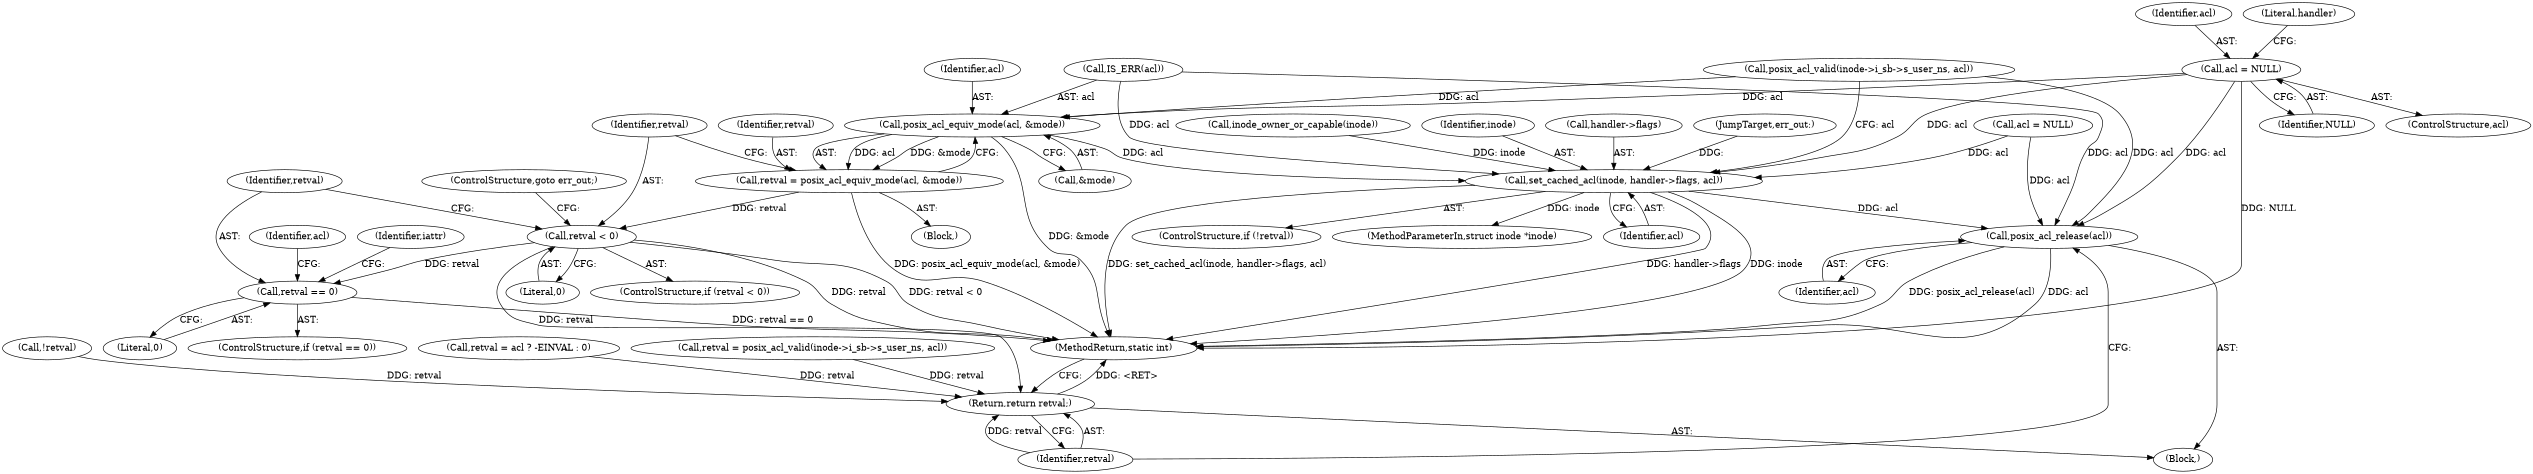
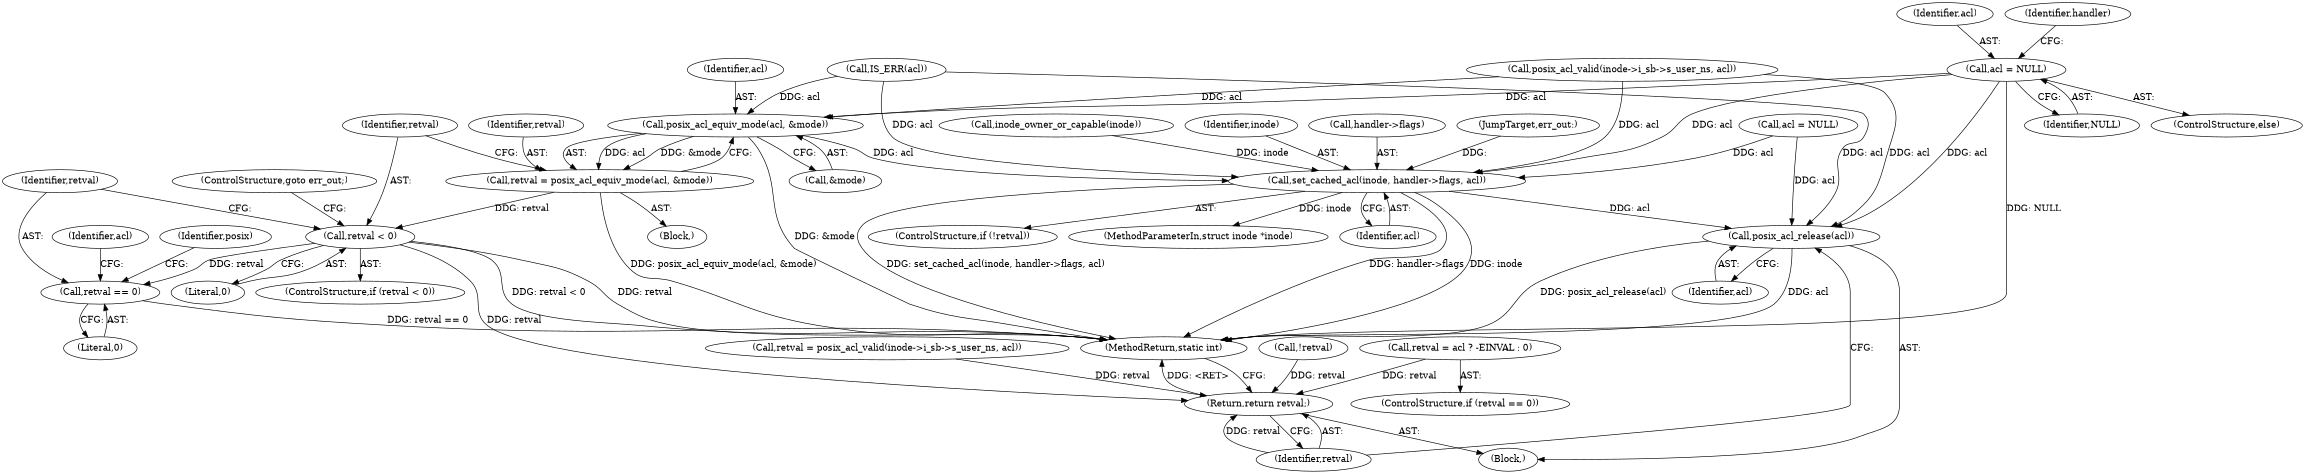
node "(Literal,handler)": label "(Literal,handler)" -> "(Identifier,handler)"
edge "(Call,IS_ERR(acl))" -> "(Call,posix_acl_equiv_mode(acl, &mode))": label "AST: acl" -> "DDG: acl"
edge "(Call,posix_acl_valid(inode->i_sb->s_user_ns, acl))" -> "(Call,set_cached_acl(inode, handler->flags, acl))": label "CFG: acl" -> "DDG: acl"
node "(ControlStructure,acl)": label "(ControlStructure,acl)" -> "(ControlStructure,else)"
node "(Identifier,iattr)": label "(Identifier,iattr)" -> "(Identifier,posix)"
edge "(Call,retval == 0)" -> "(ControlStructure,if (retval == 0))": now "(Call,retval = acl ? -EINVAL : 0)" -> "(ControlStructure,if (retval == 0))"
